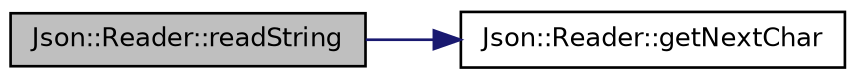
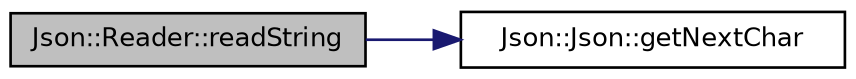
node "Json::Reader::getNextChar": label "Json::Reader::getNextChar" -> "Json::Json::getNextChar"
